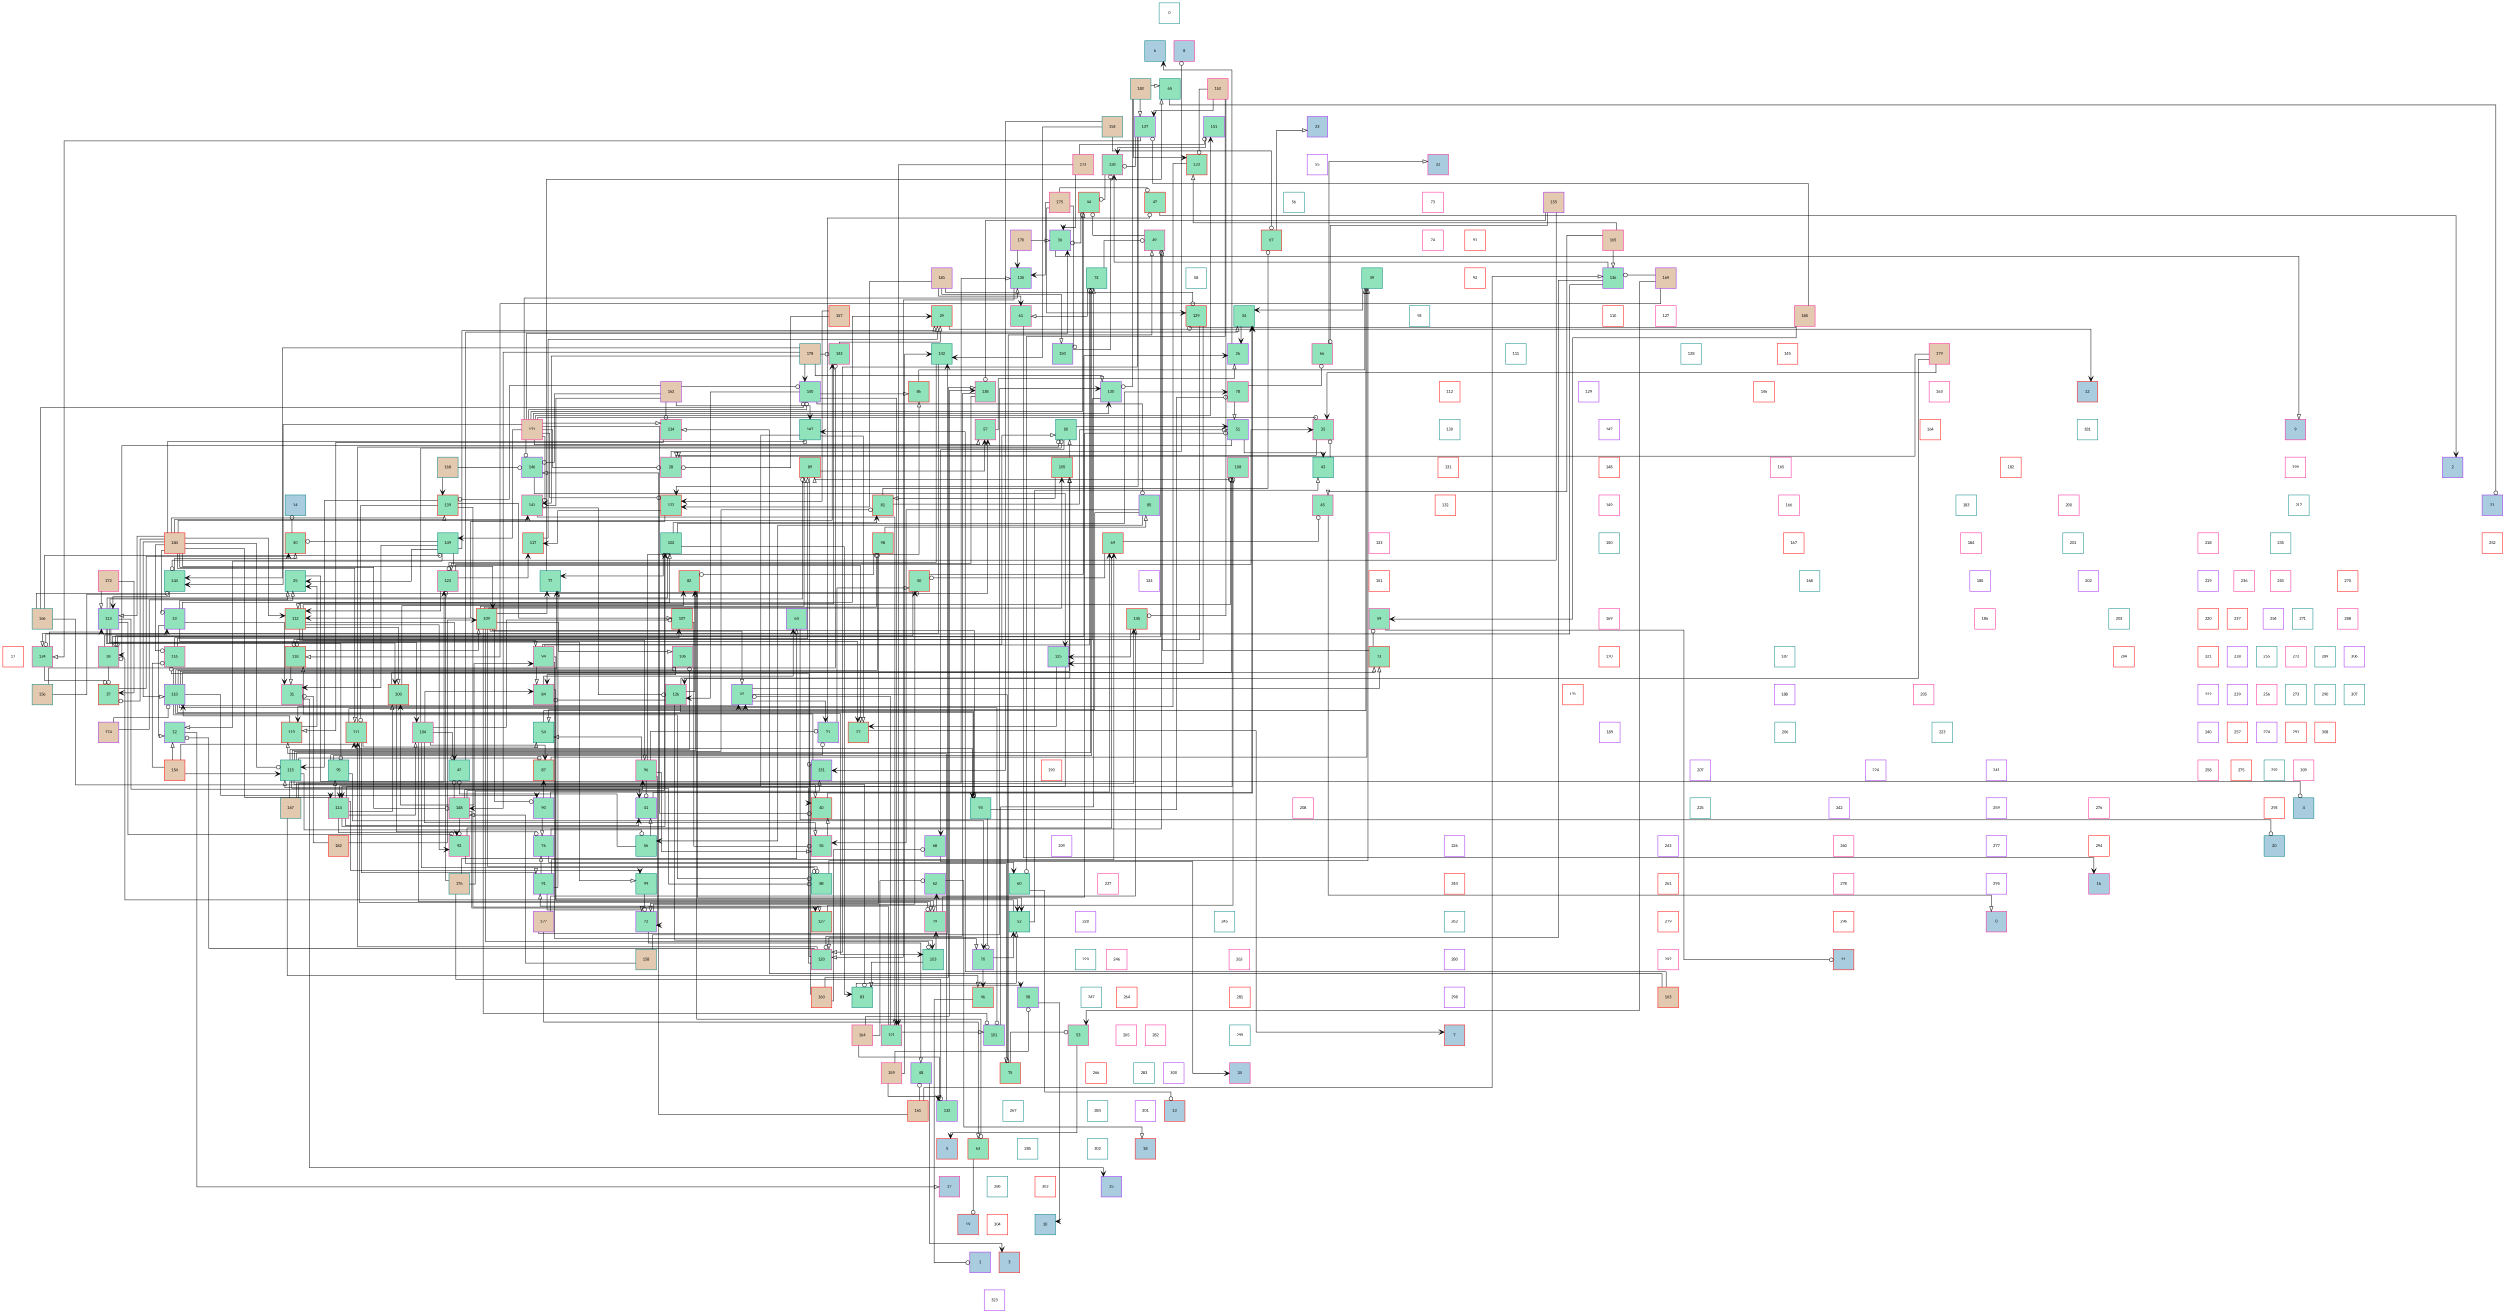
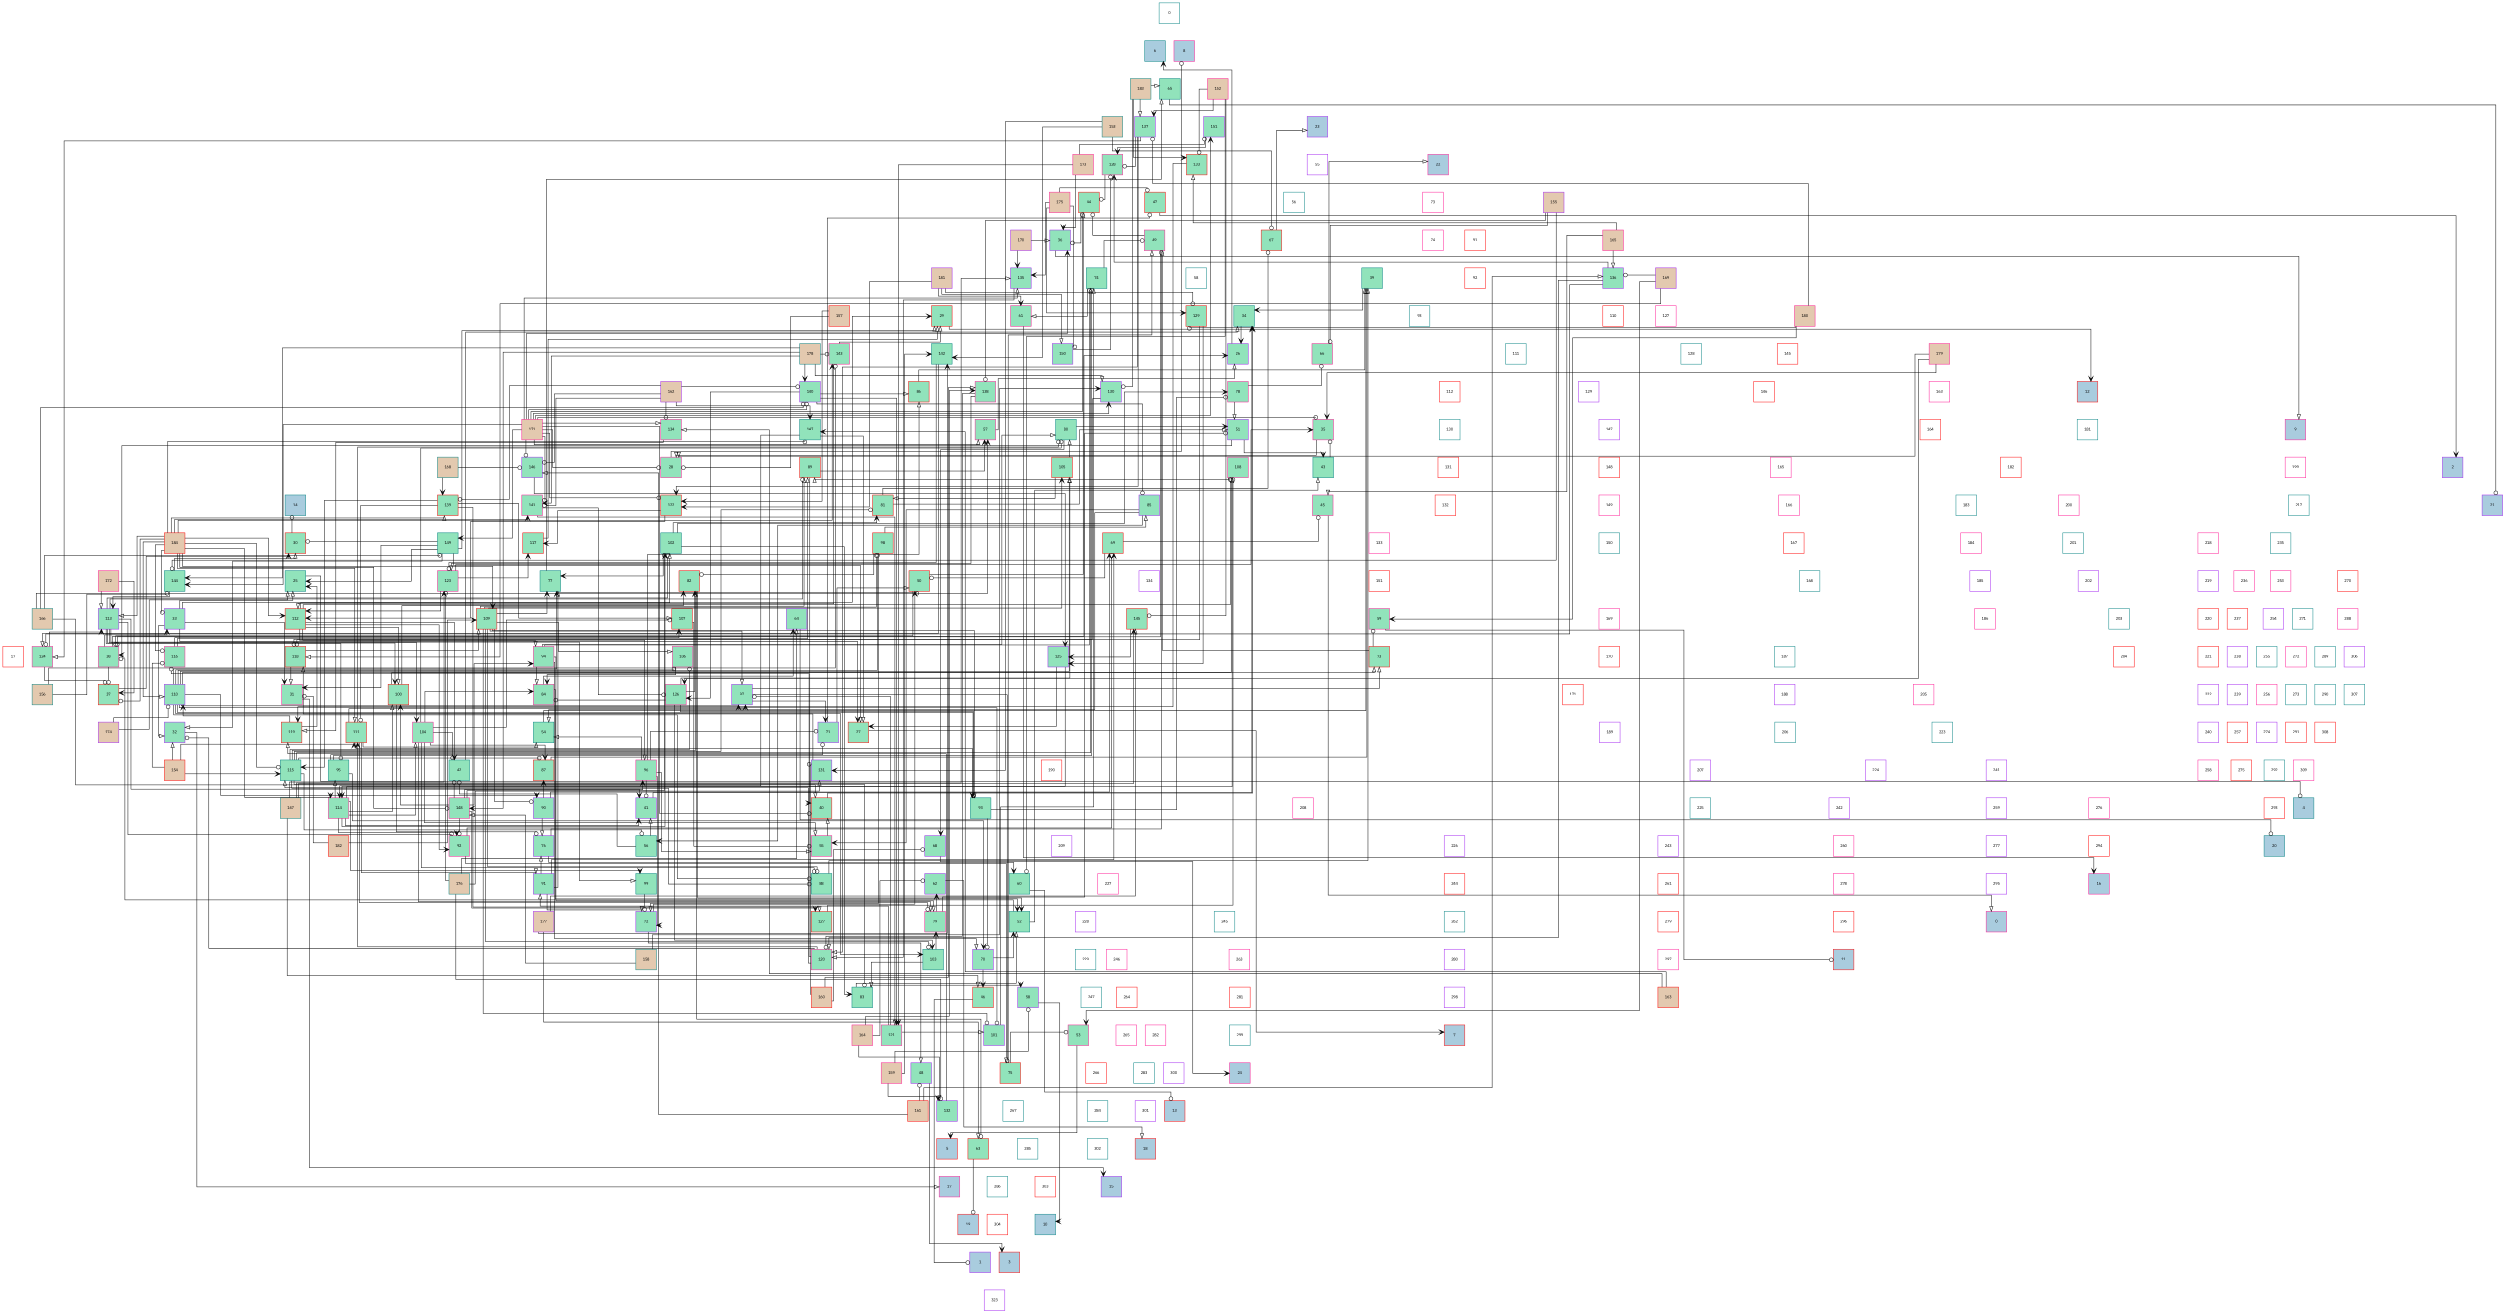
node "252": removed
